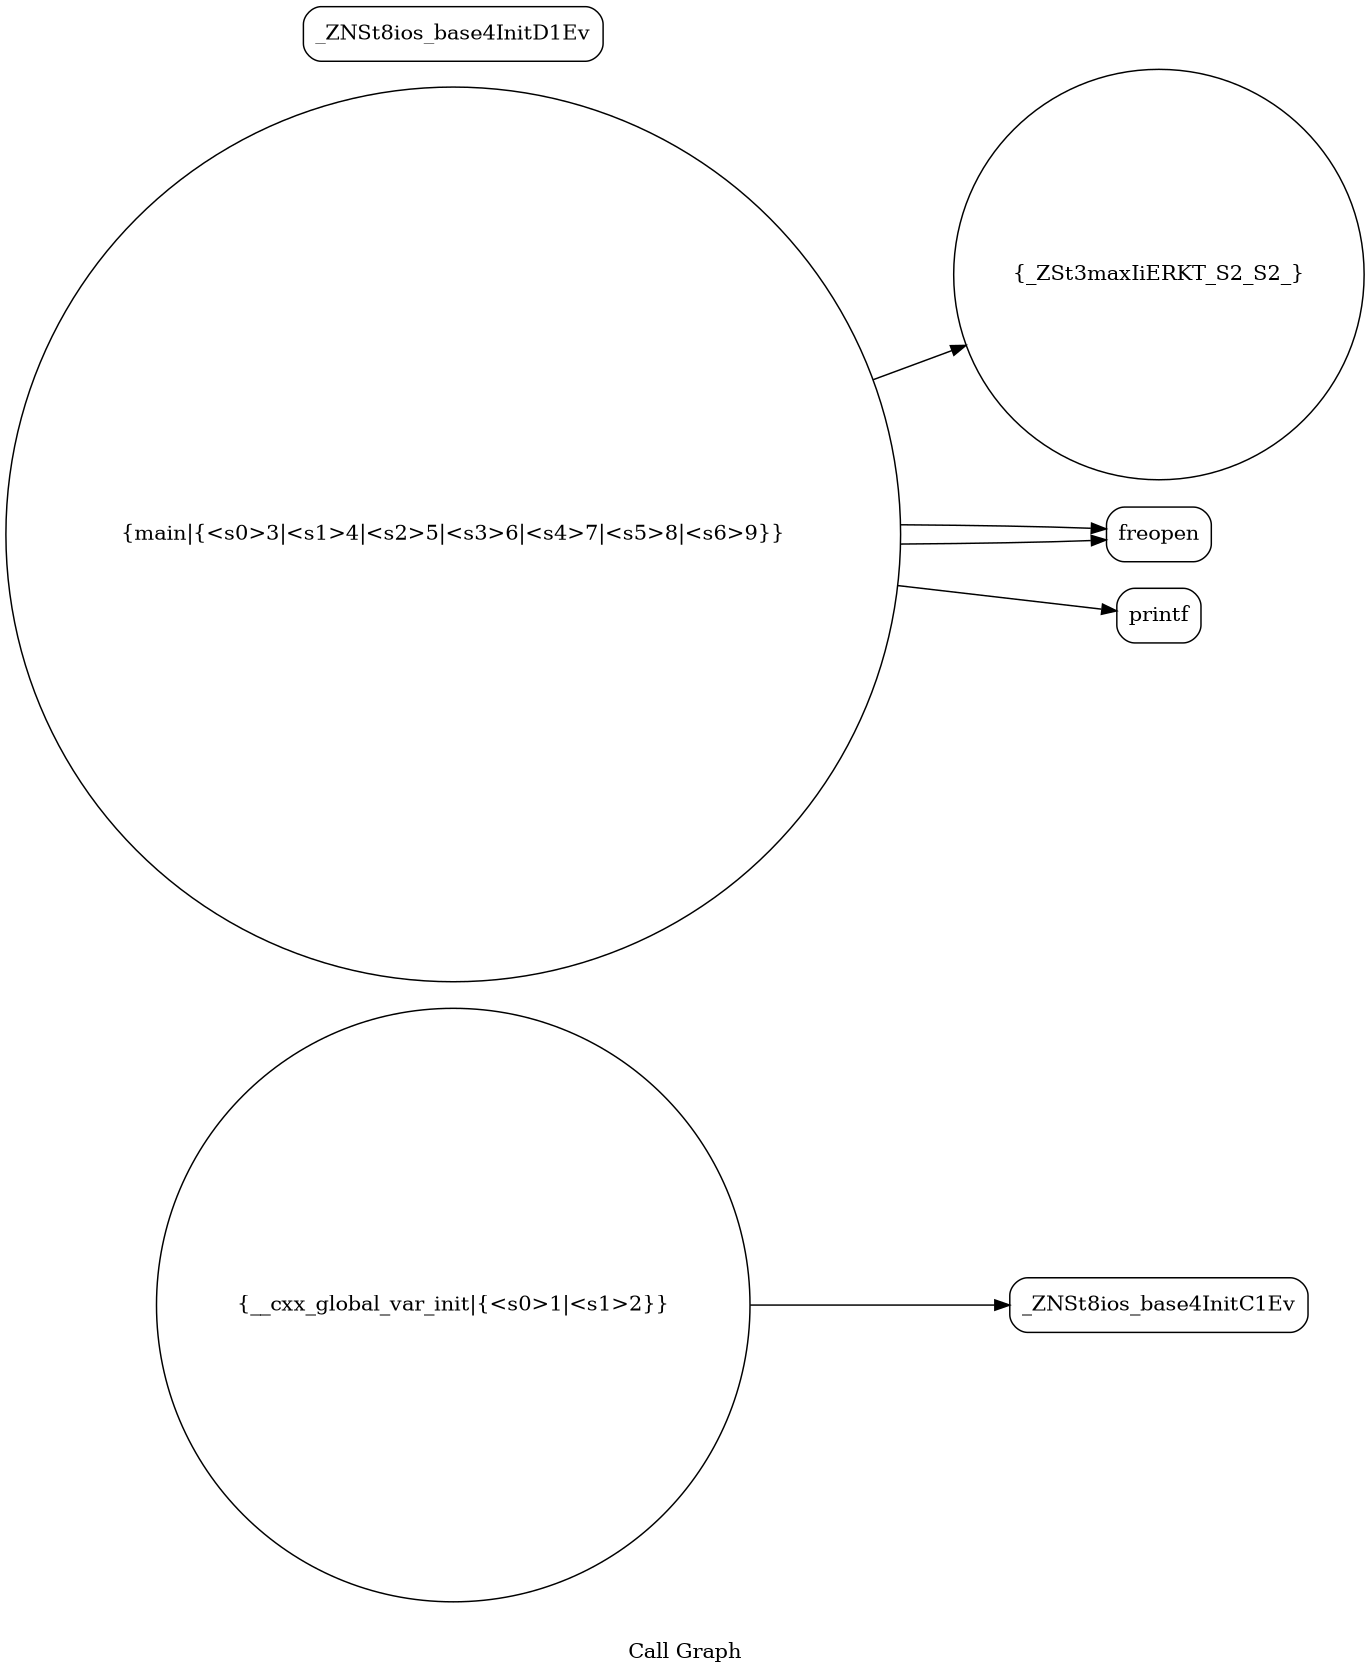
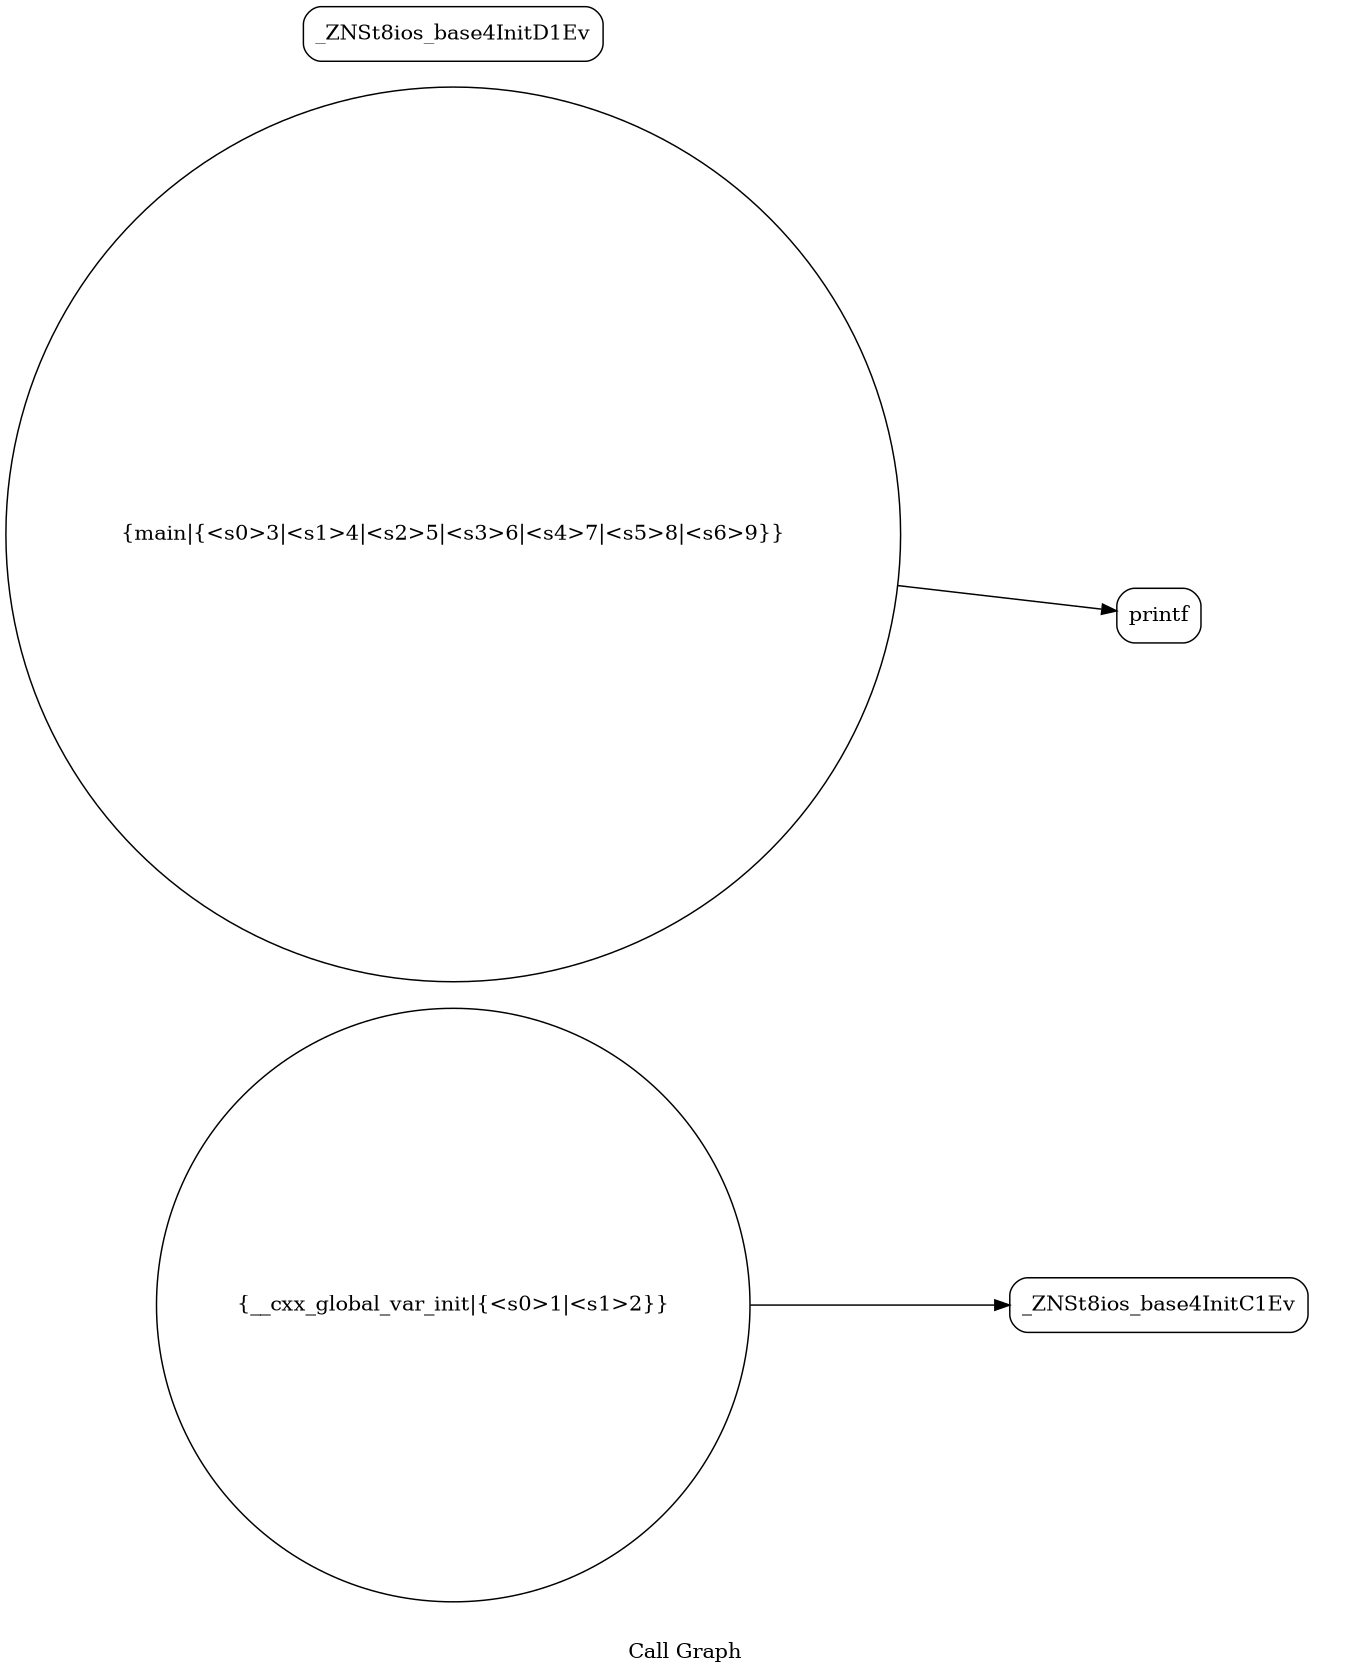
node "{_ZSt3maxIiERKT_S2_S2_}": removed
node "freopen": removed
